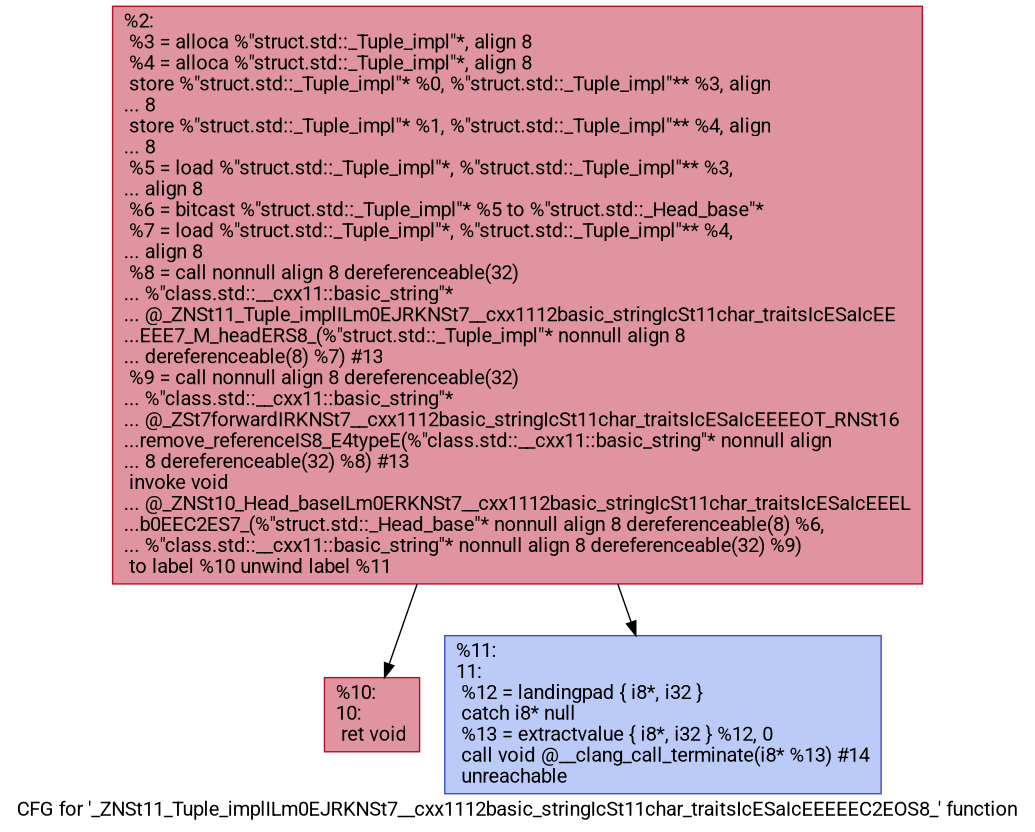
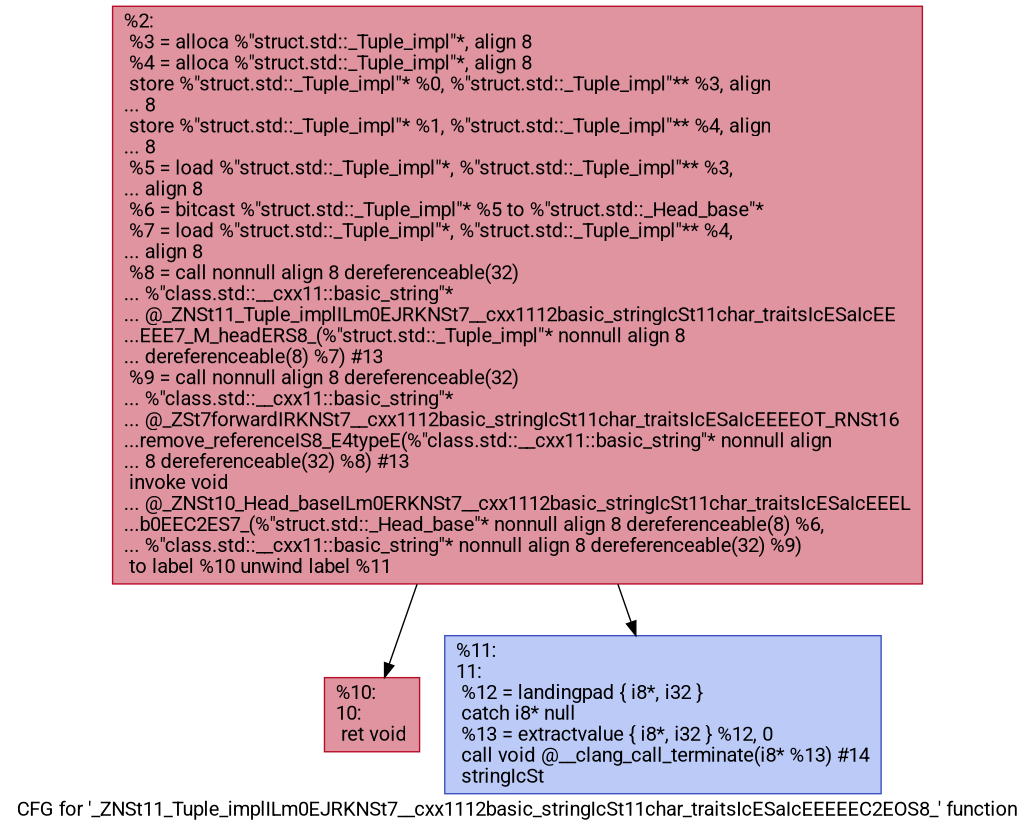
node "%11:": text "unreachable" -> "stringIcSt"
